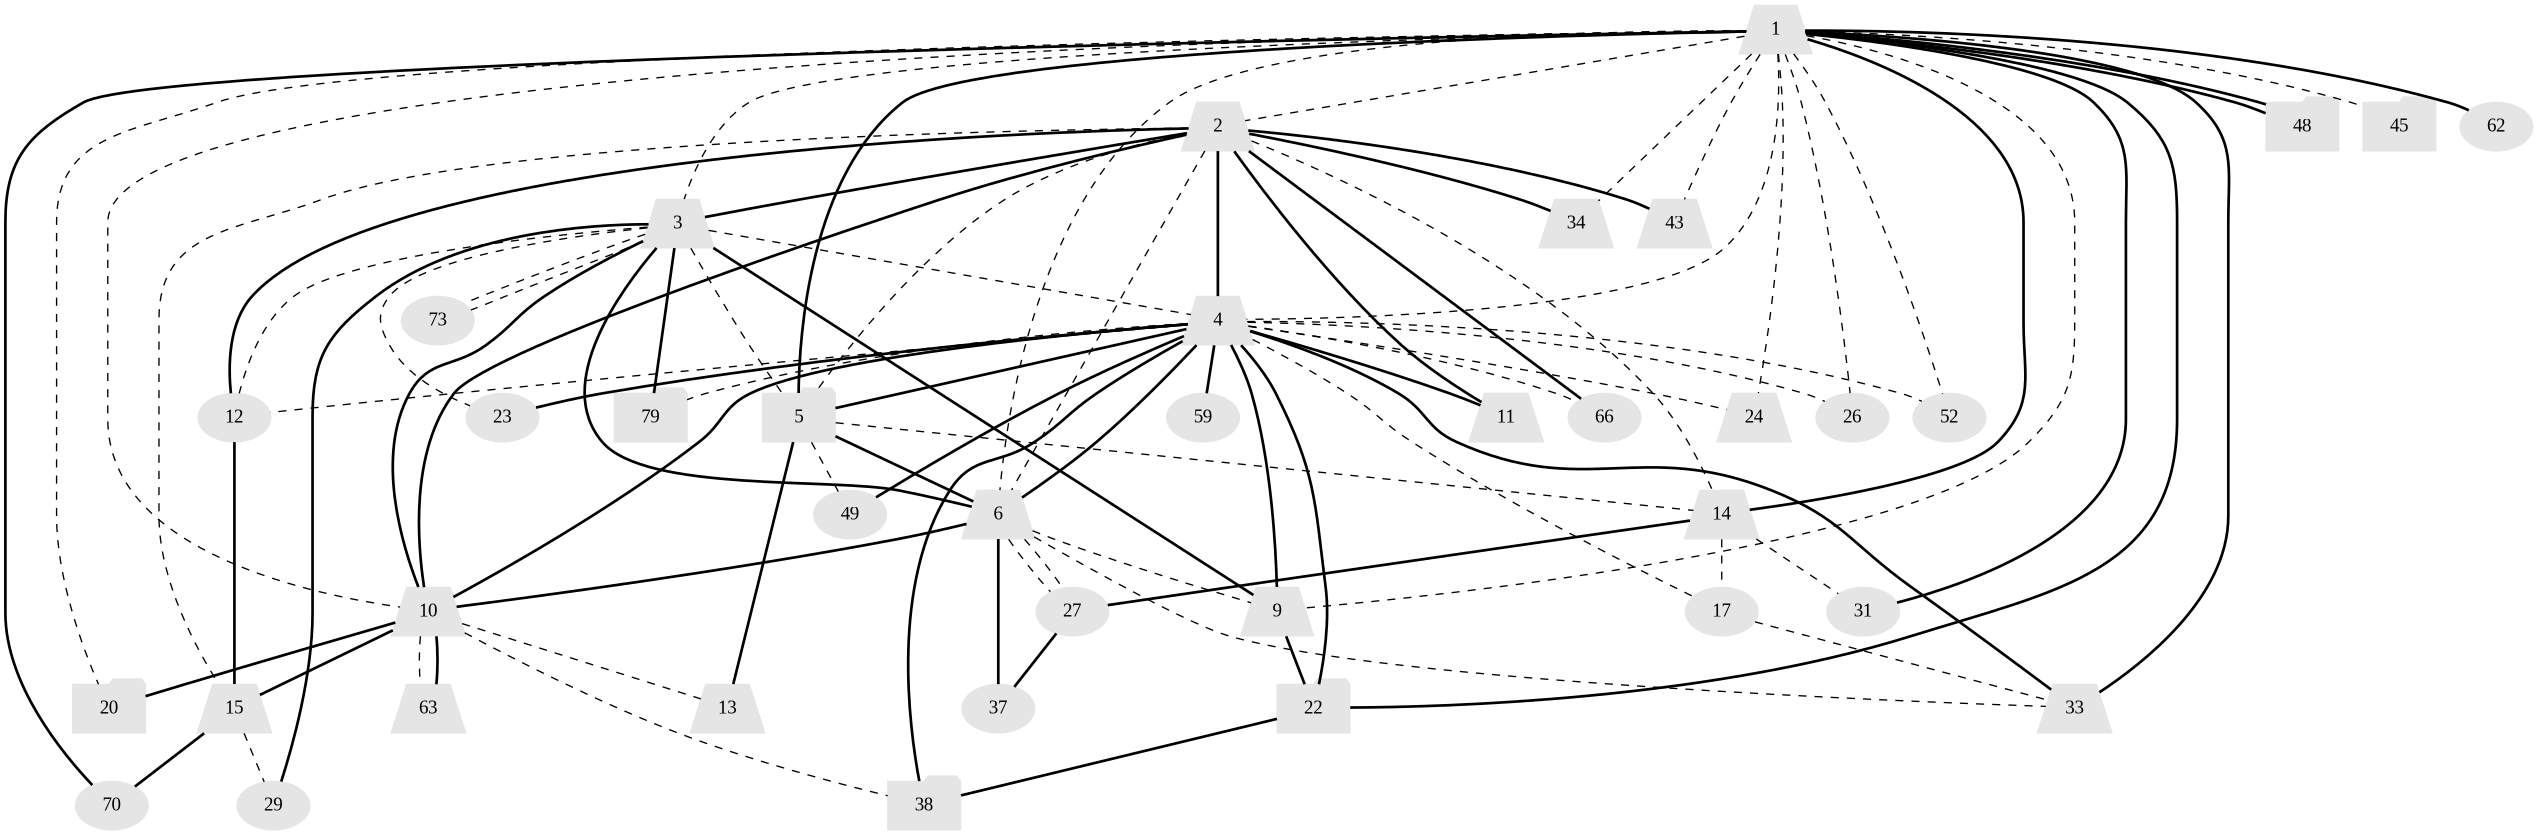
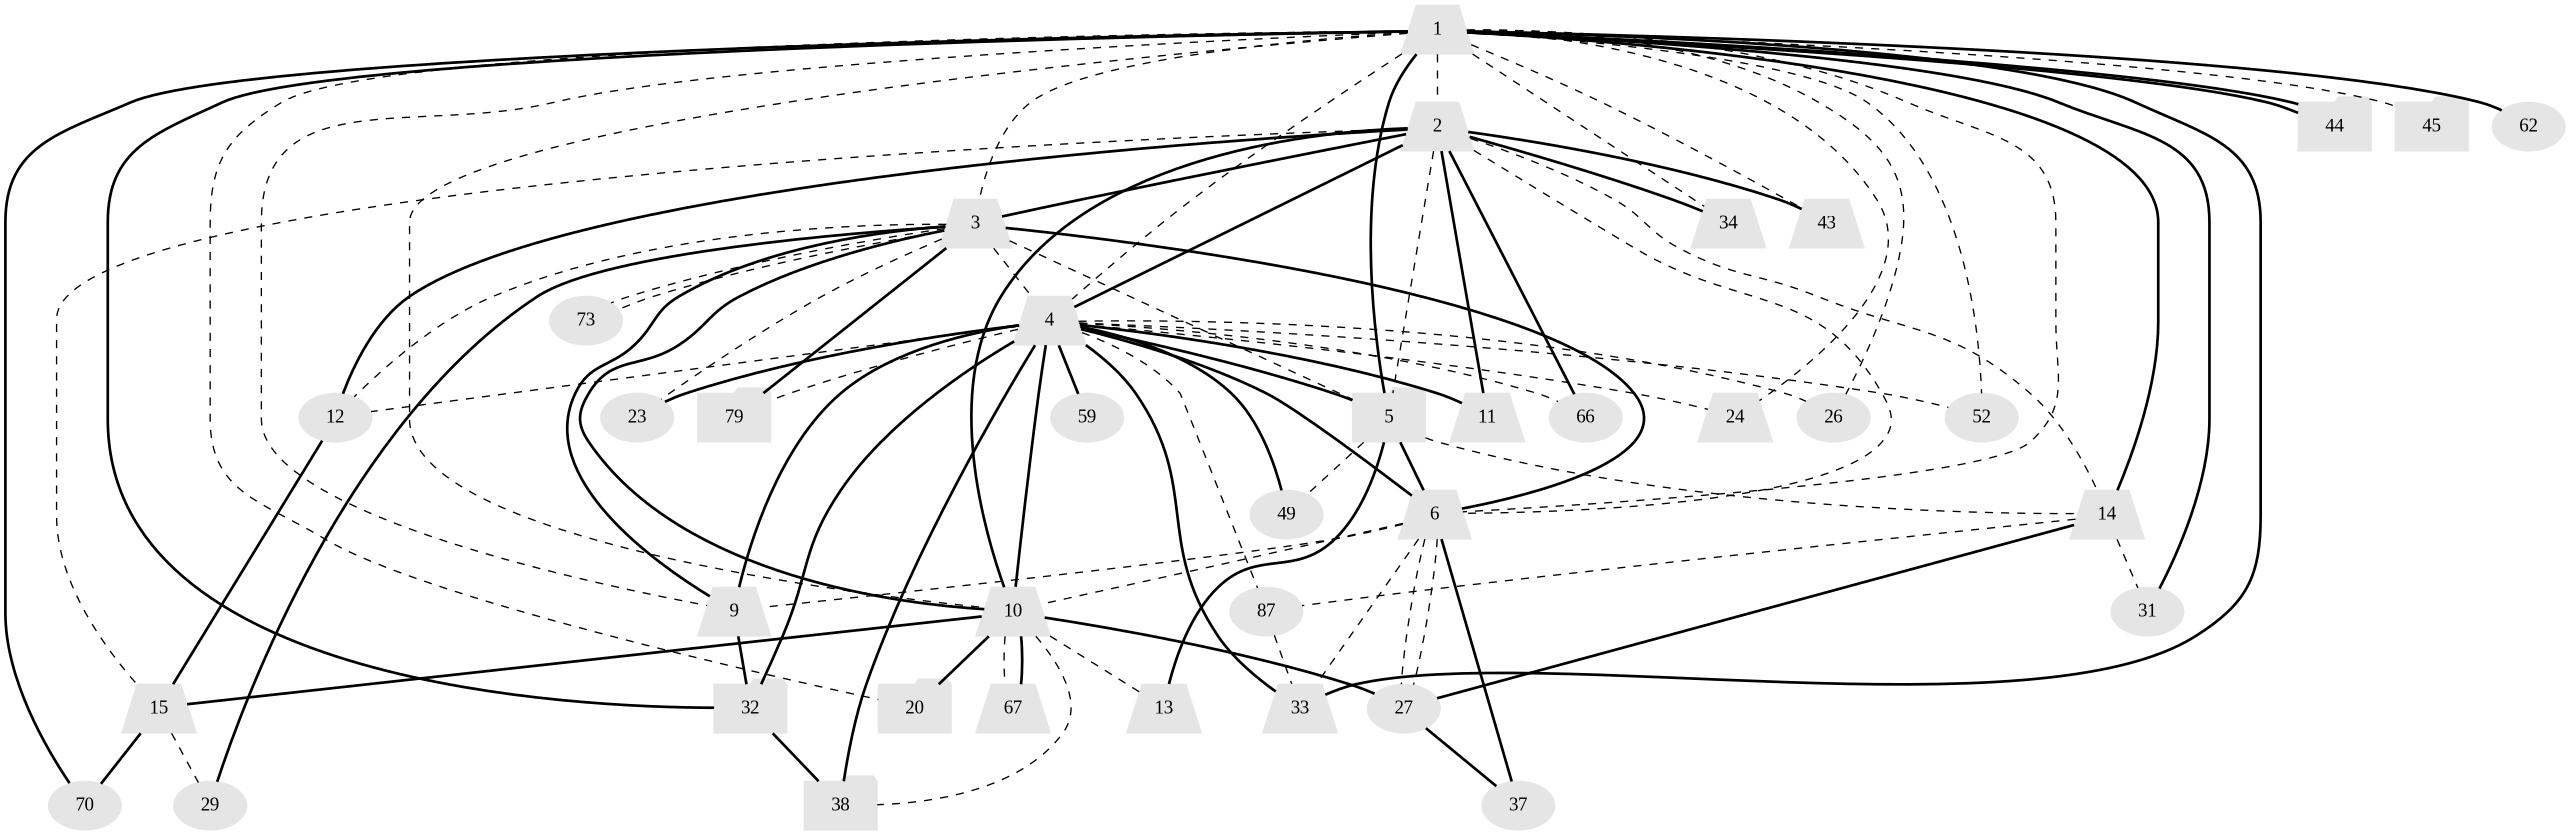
node "48": label "48" -> "44"
edge "6" -- "10": style bold -> dashed
node "17": label "17" -> "87"
edge "10" -- "27": added
node "63": label "63" -> "67"
node "22": label "22" -> "32"
